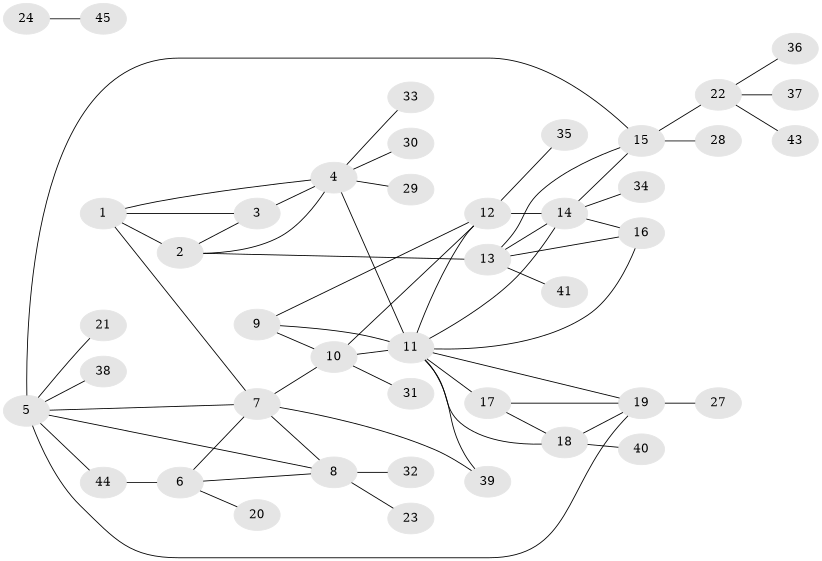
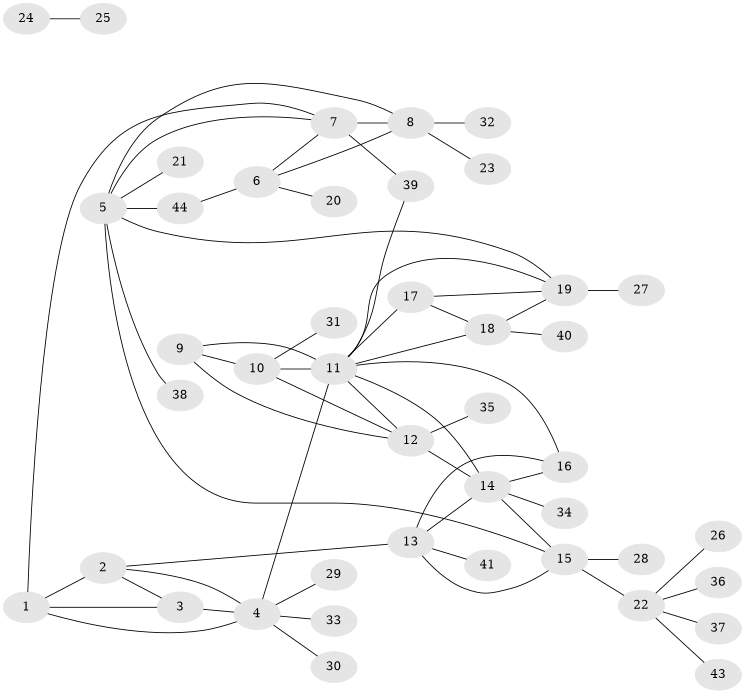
node "45": label "45" -> "25"
edge "10" -- "7": removed
node "26": added
